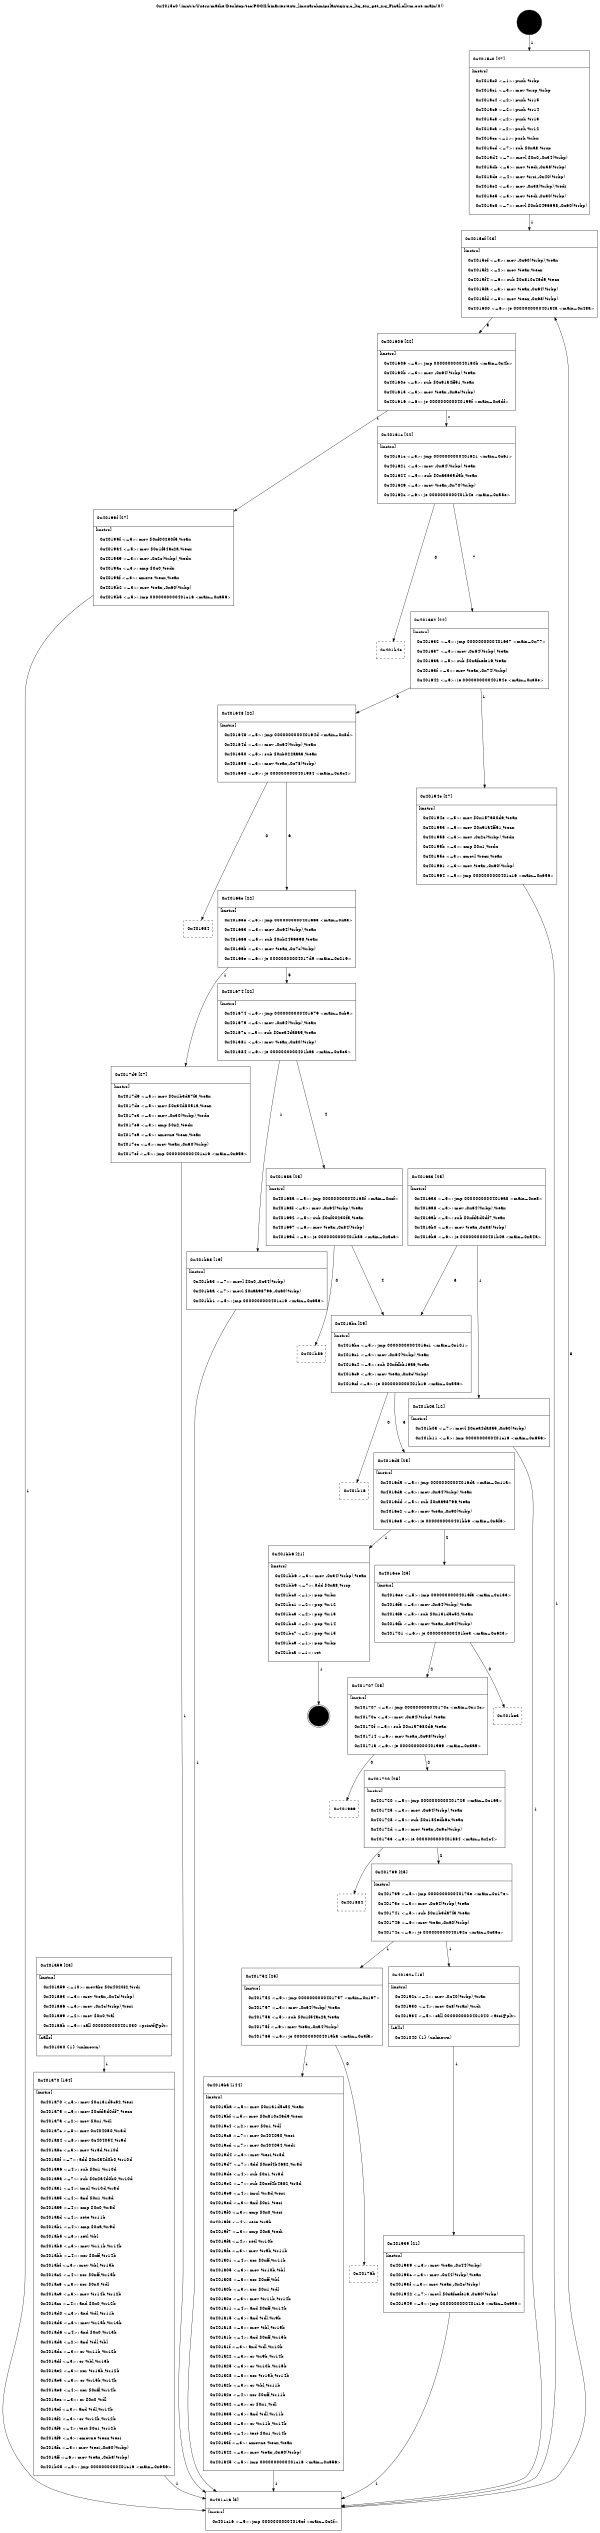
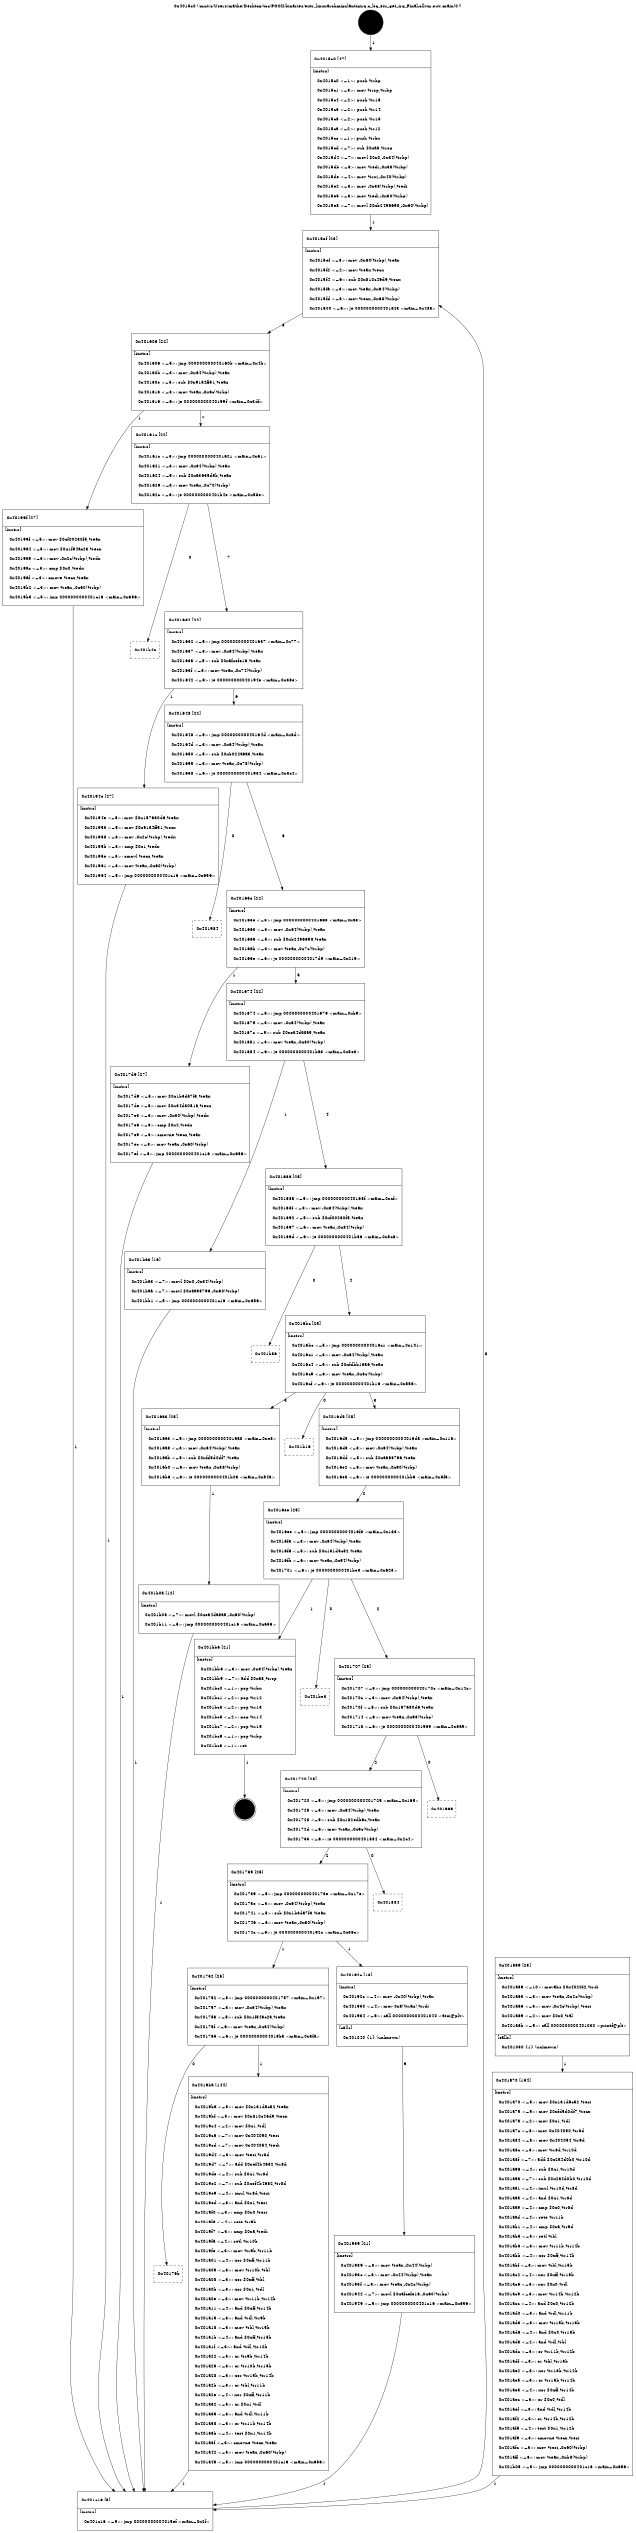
edge "0x4016a3 [25]" -> "0x4016bc [25]": reversed
edge "0x4016d5 [25]" -> "0x401bb6 [21]": now "0x4016ee [25]" -> "0x401bb6 [21]"
edge "0x40192c [13]" -> "0x401939 [21]": label " 1" -> " 9"
